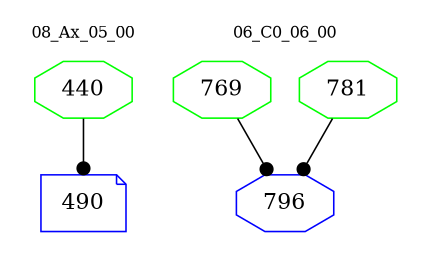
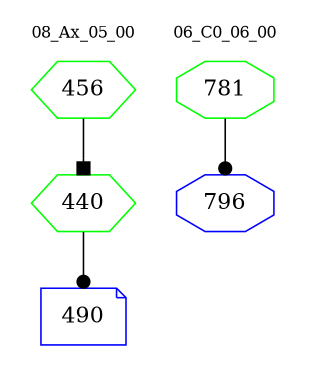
node "440": shape octagon -> hexagon
node "456": added
node "769": removed
